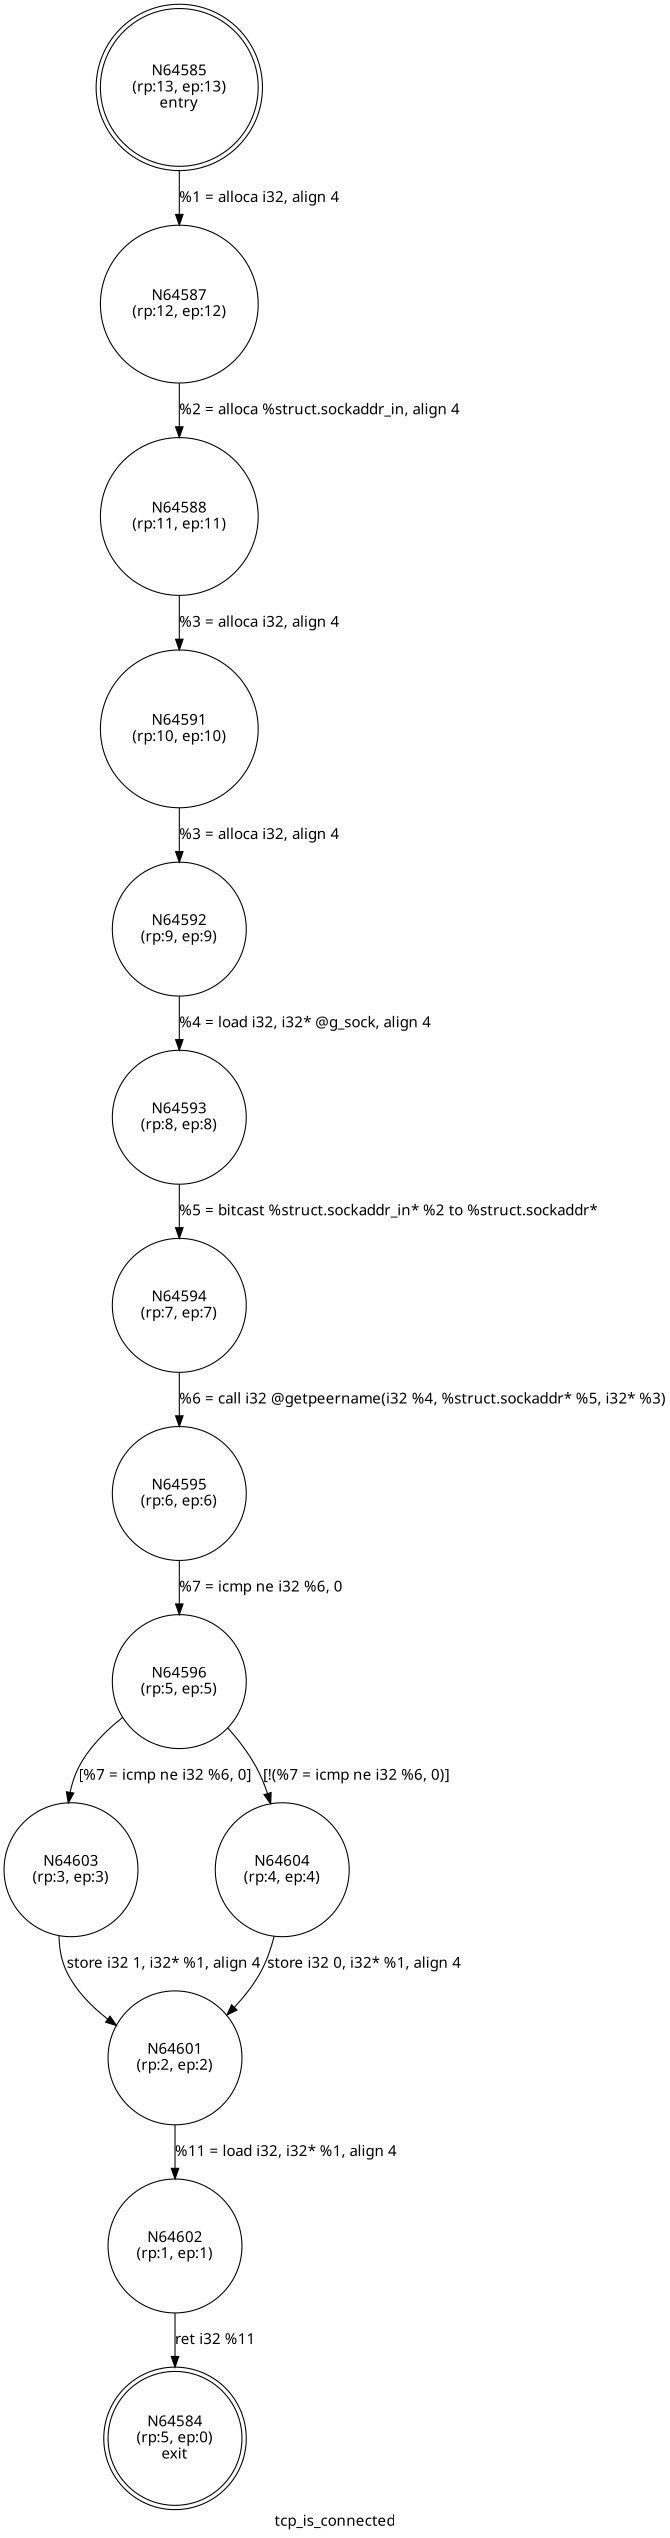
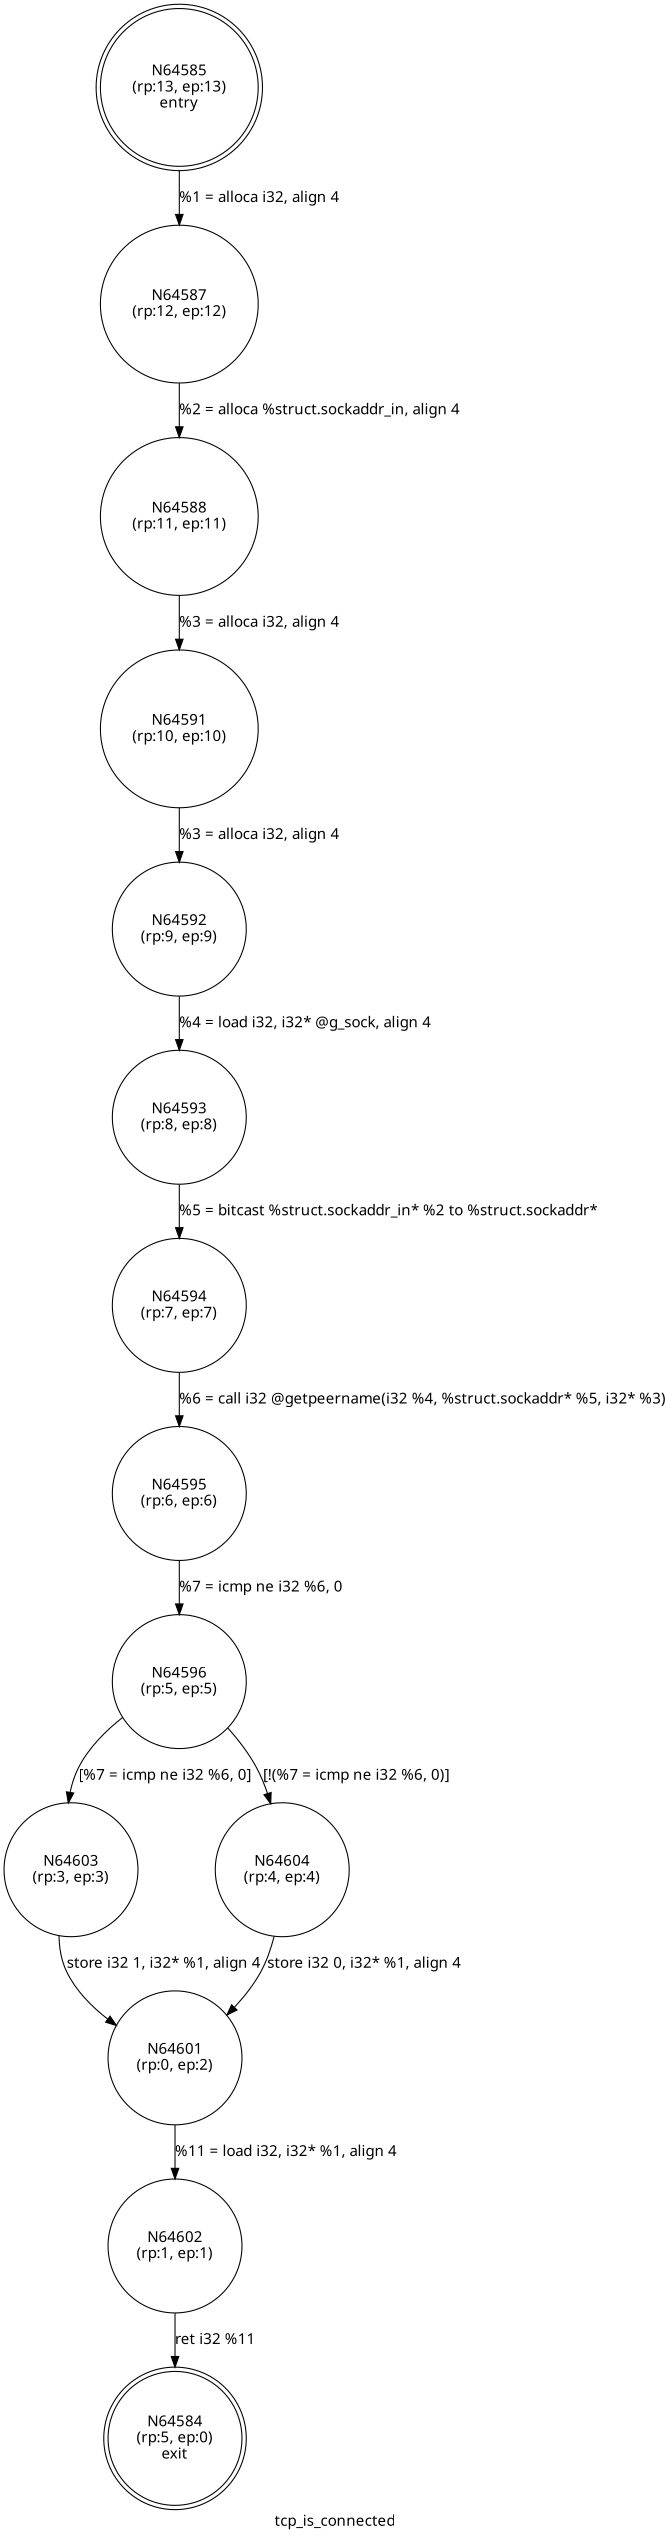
node "N64601 (rp:2, ep:2)": label "N64601 (rp:2, ep:2)" -> "N64601 (rp:0, ep:2)"
